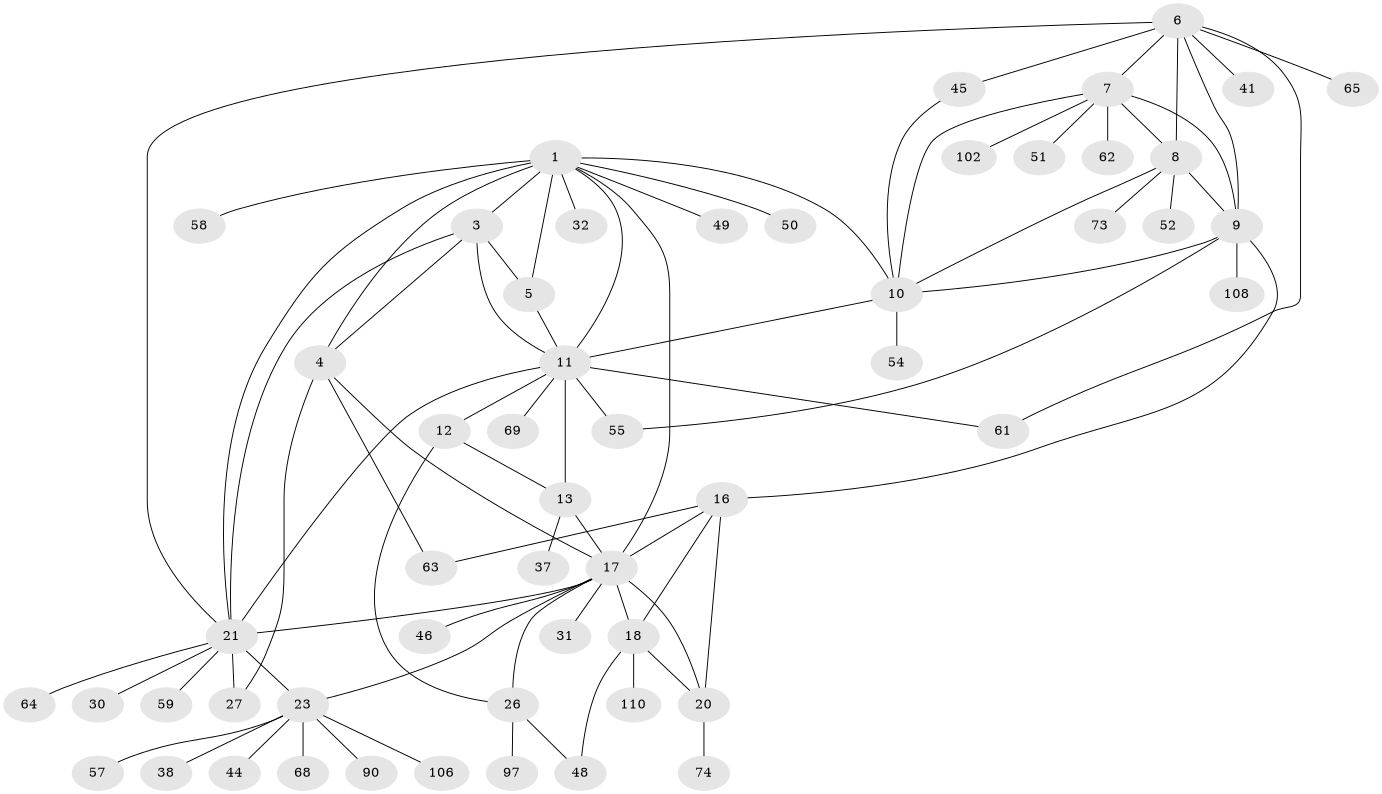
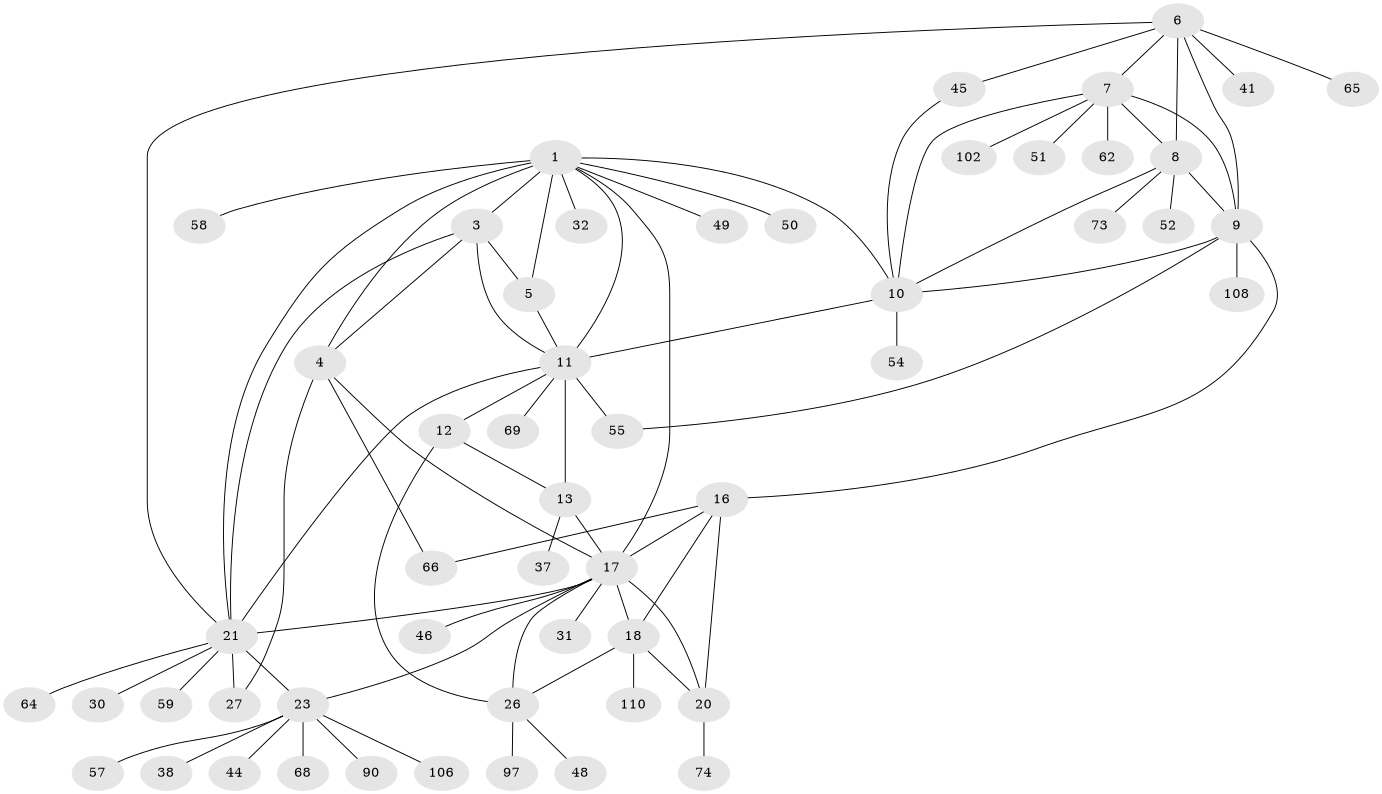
node "61": removed
node "63": label "63" -> "66"
edge "18" -- "48": now "18" -- "26"
